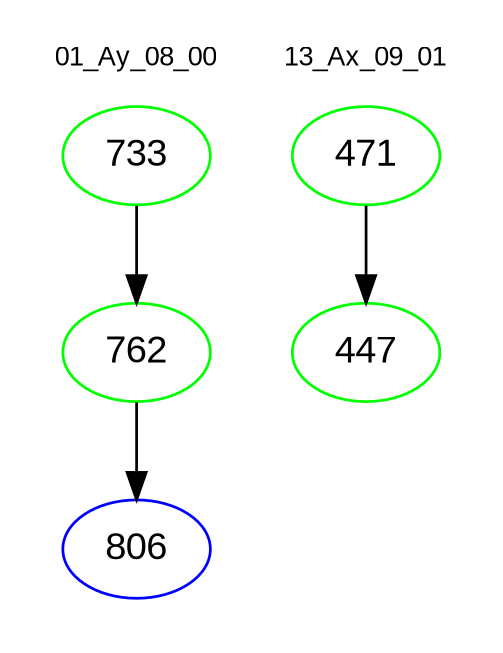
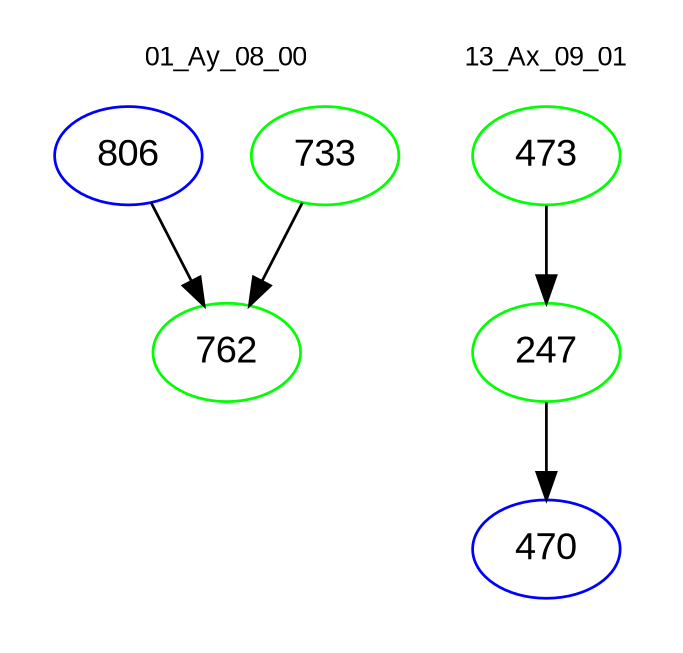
node "471": label "471" -> "473"
node "447": label "447" -> "247"
edge "762" -> "806": reversed
node "470": added
